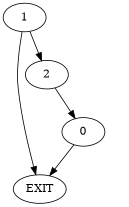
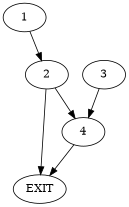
node "3": added
edge "1" -> "EXIT": now "2" -> "EXIT"
node "0": label "0" -> "4"
